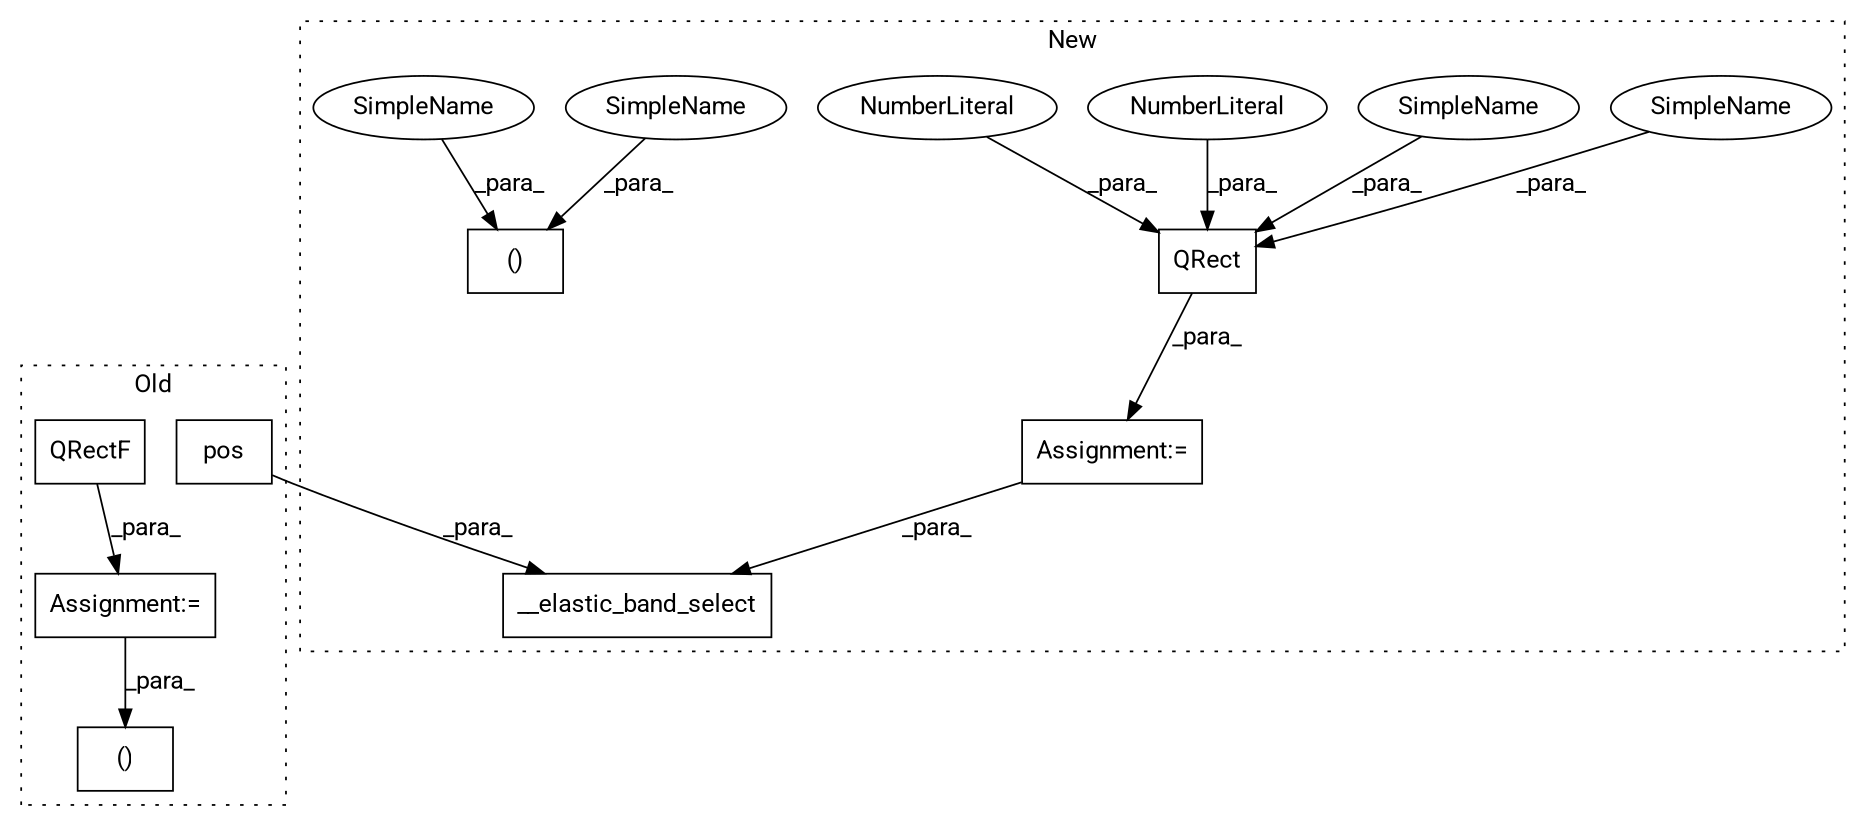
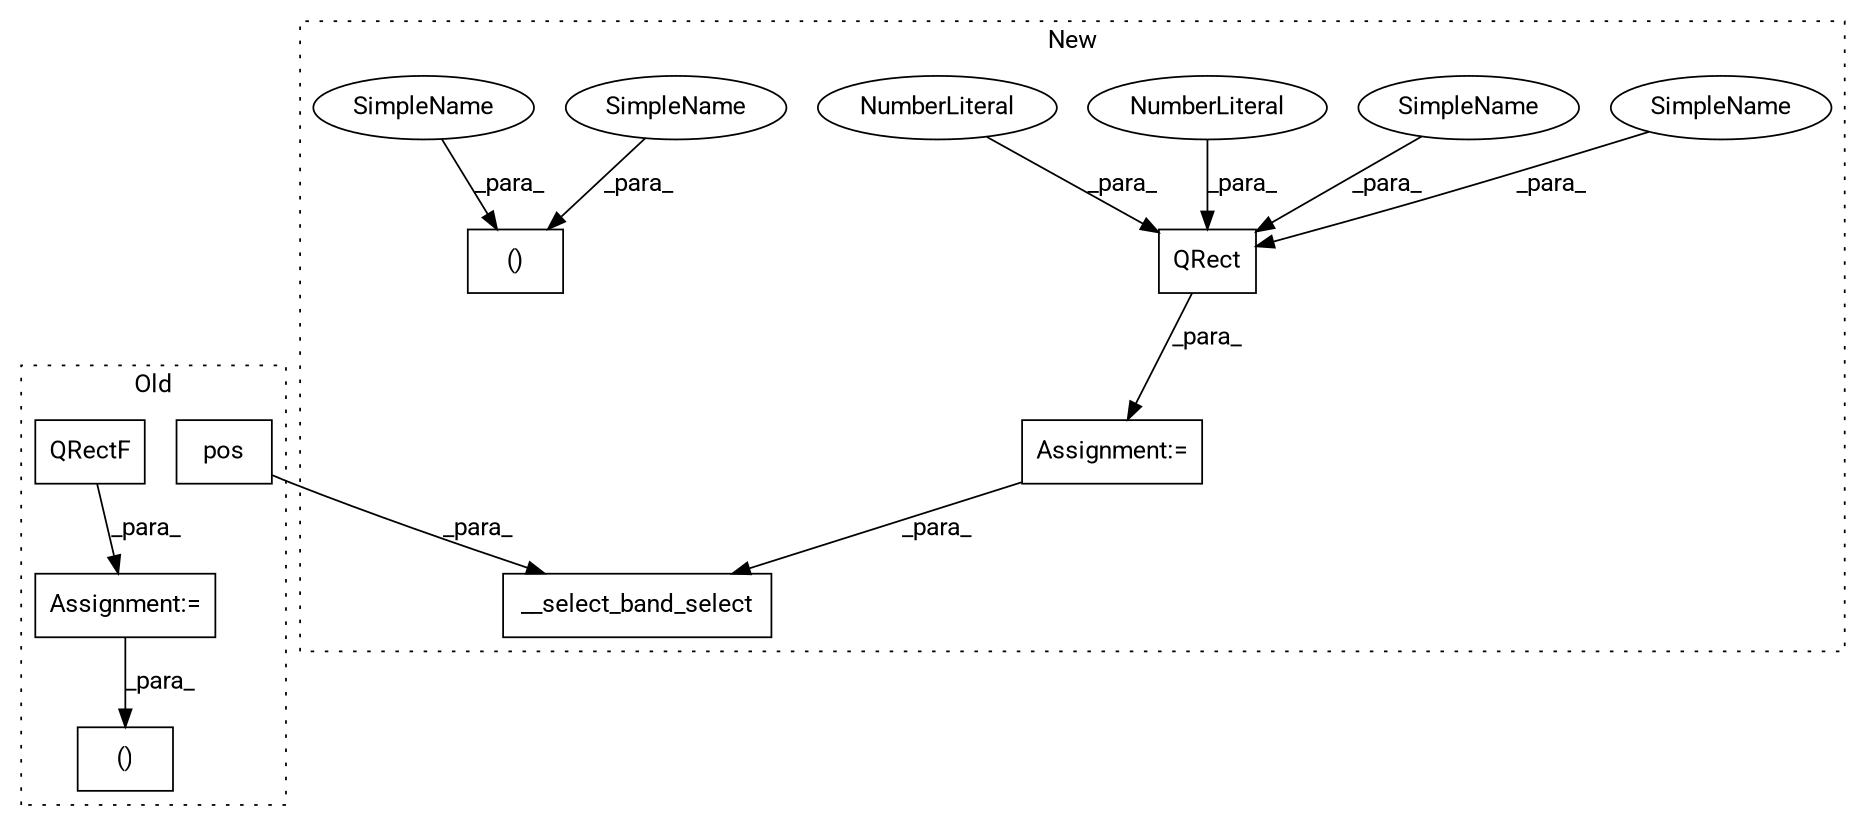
node "__elastic_band_select": label "__elastic_band_select" -> "__select_band_select"
